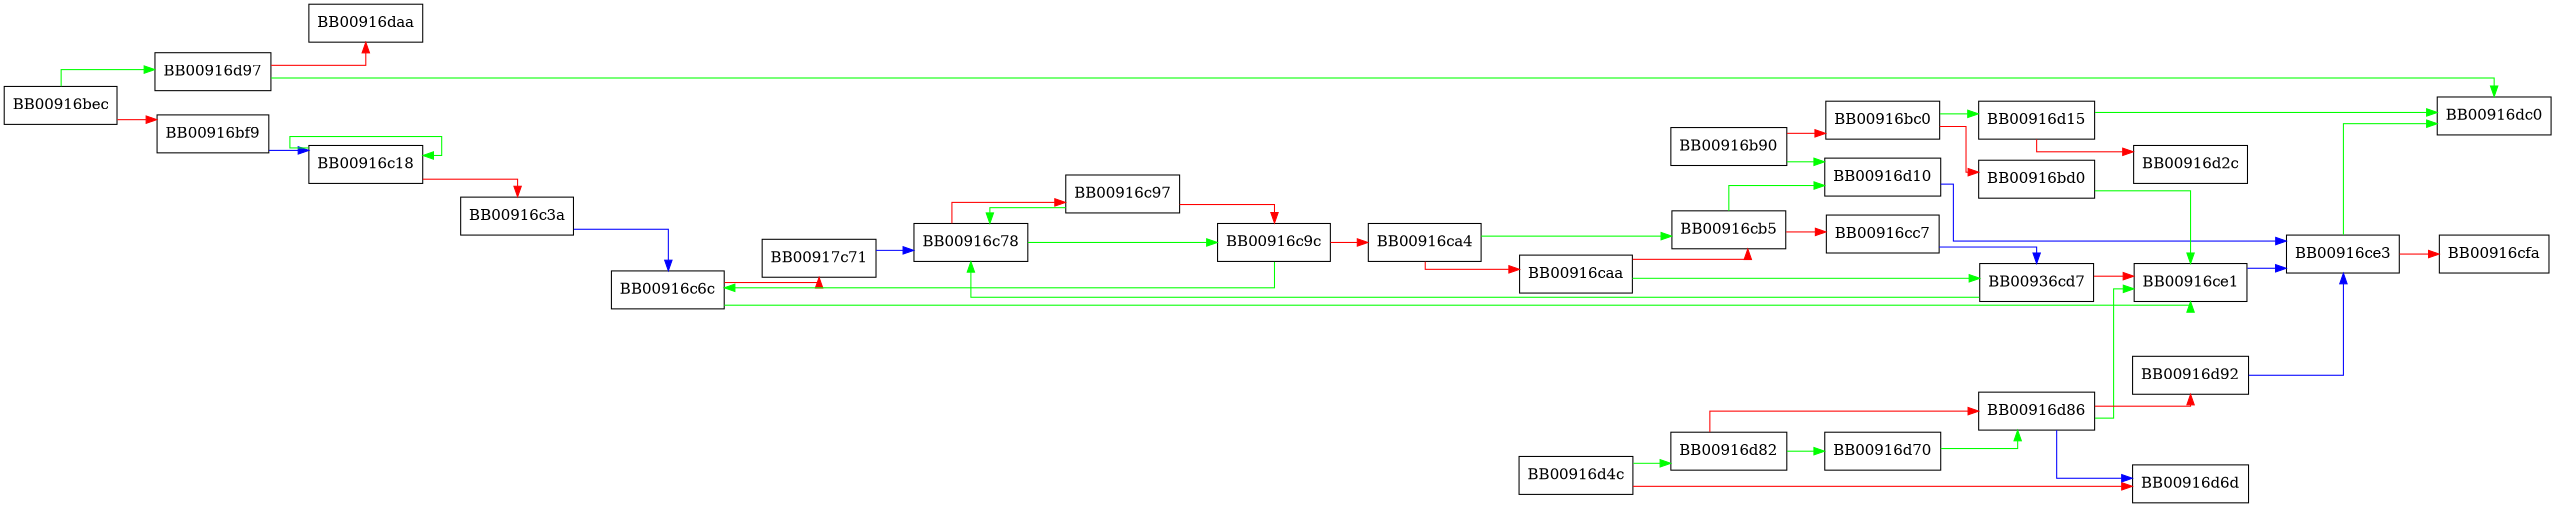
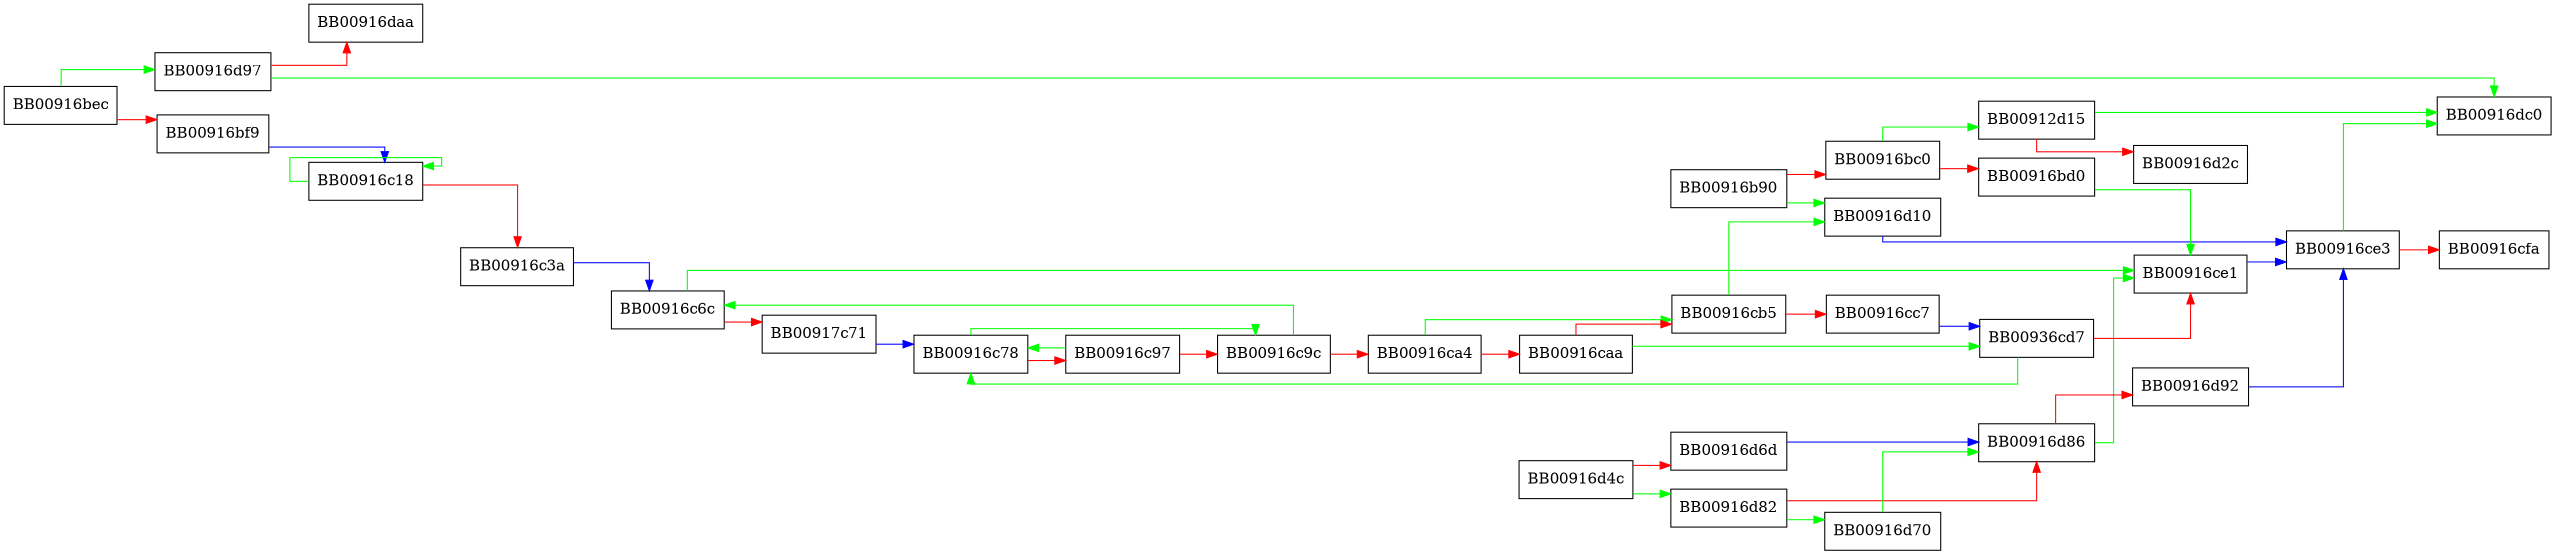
node "BB00916d15": label "BB00916d15" -> "BB00912d15"
edge "BB00916d86" -> "BB00916d6d": reversed
